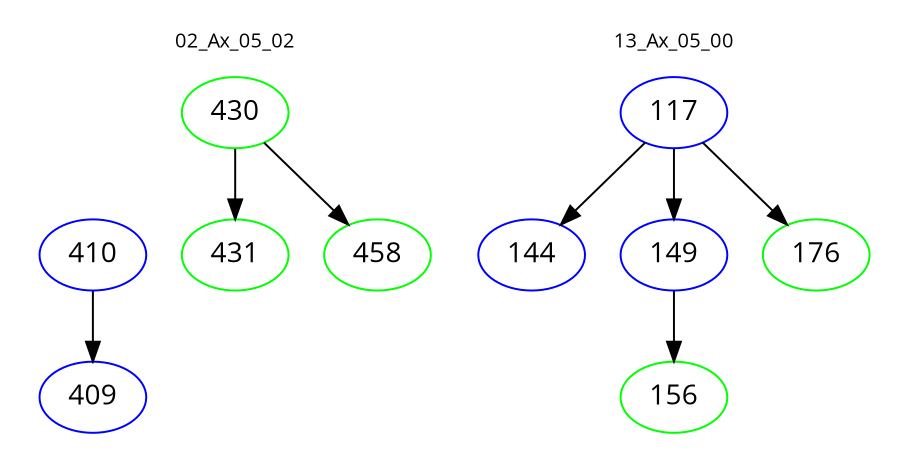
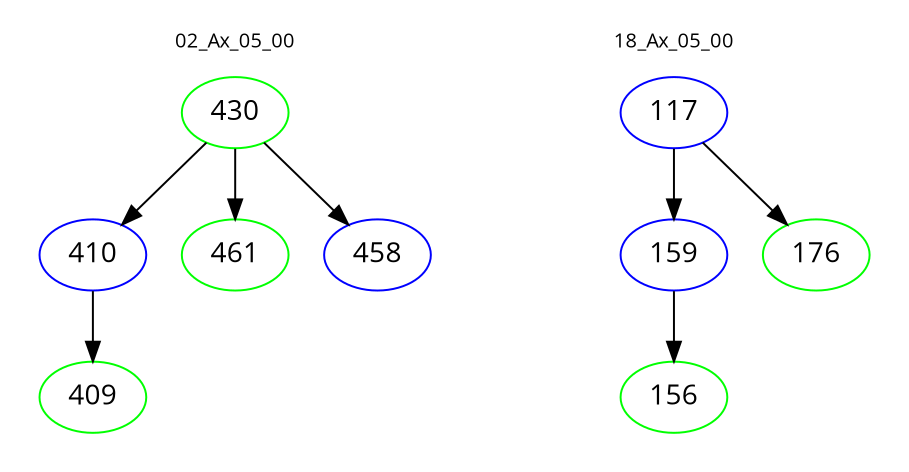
cluster "02_Ax_05_02": label "02_Ax_05_02" -> "02_Ax_05_00"
cluster "13_Ax_05_00": label "13_Ax_05_00" -> "18_Ax_05_00"
edge "430" -> "410": added
node "431": label "431" -> "461"
node "458": color green -> blue
node "144": removed
node "149": label "149" -> "159"
node "409": color blue -> green
